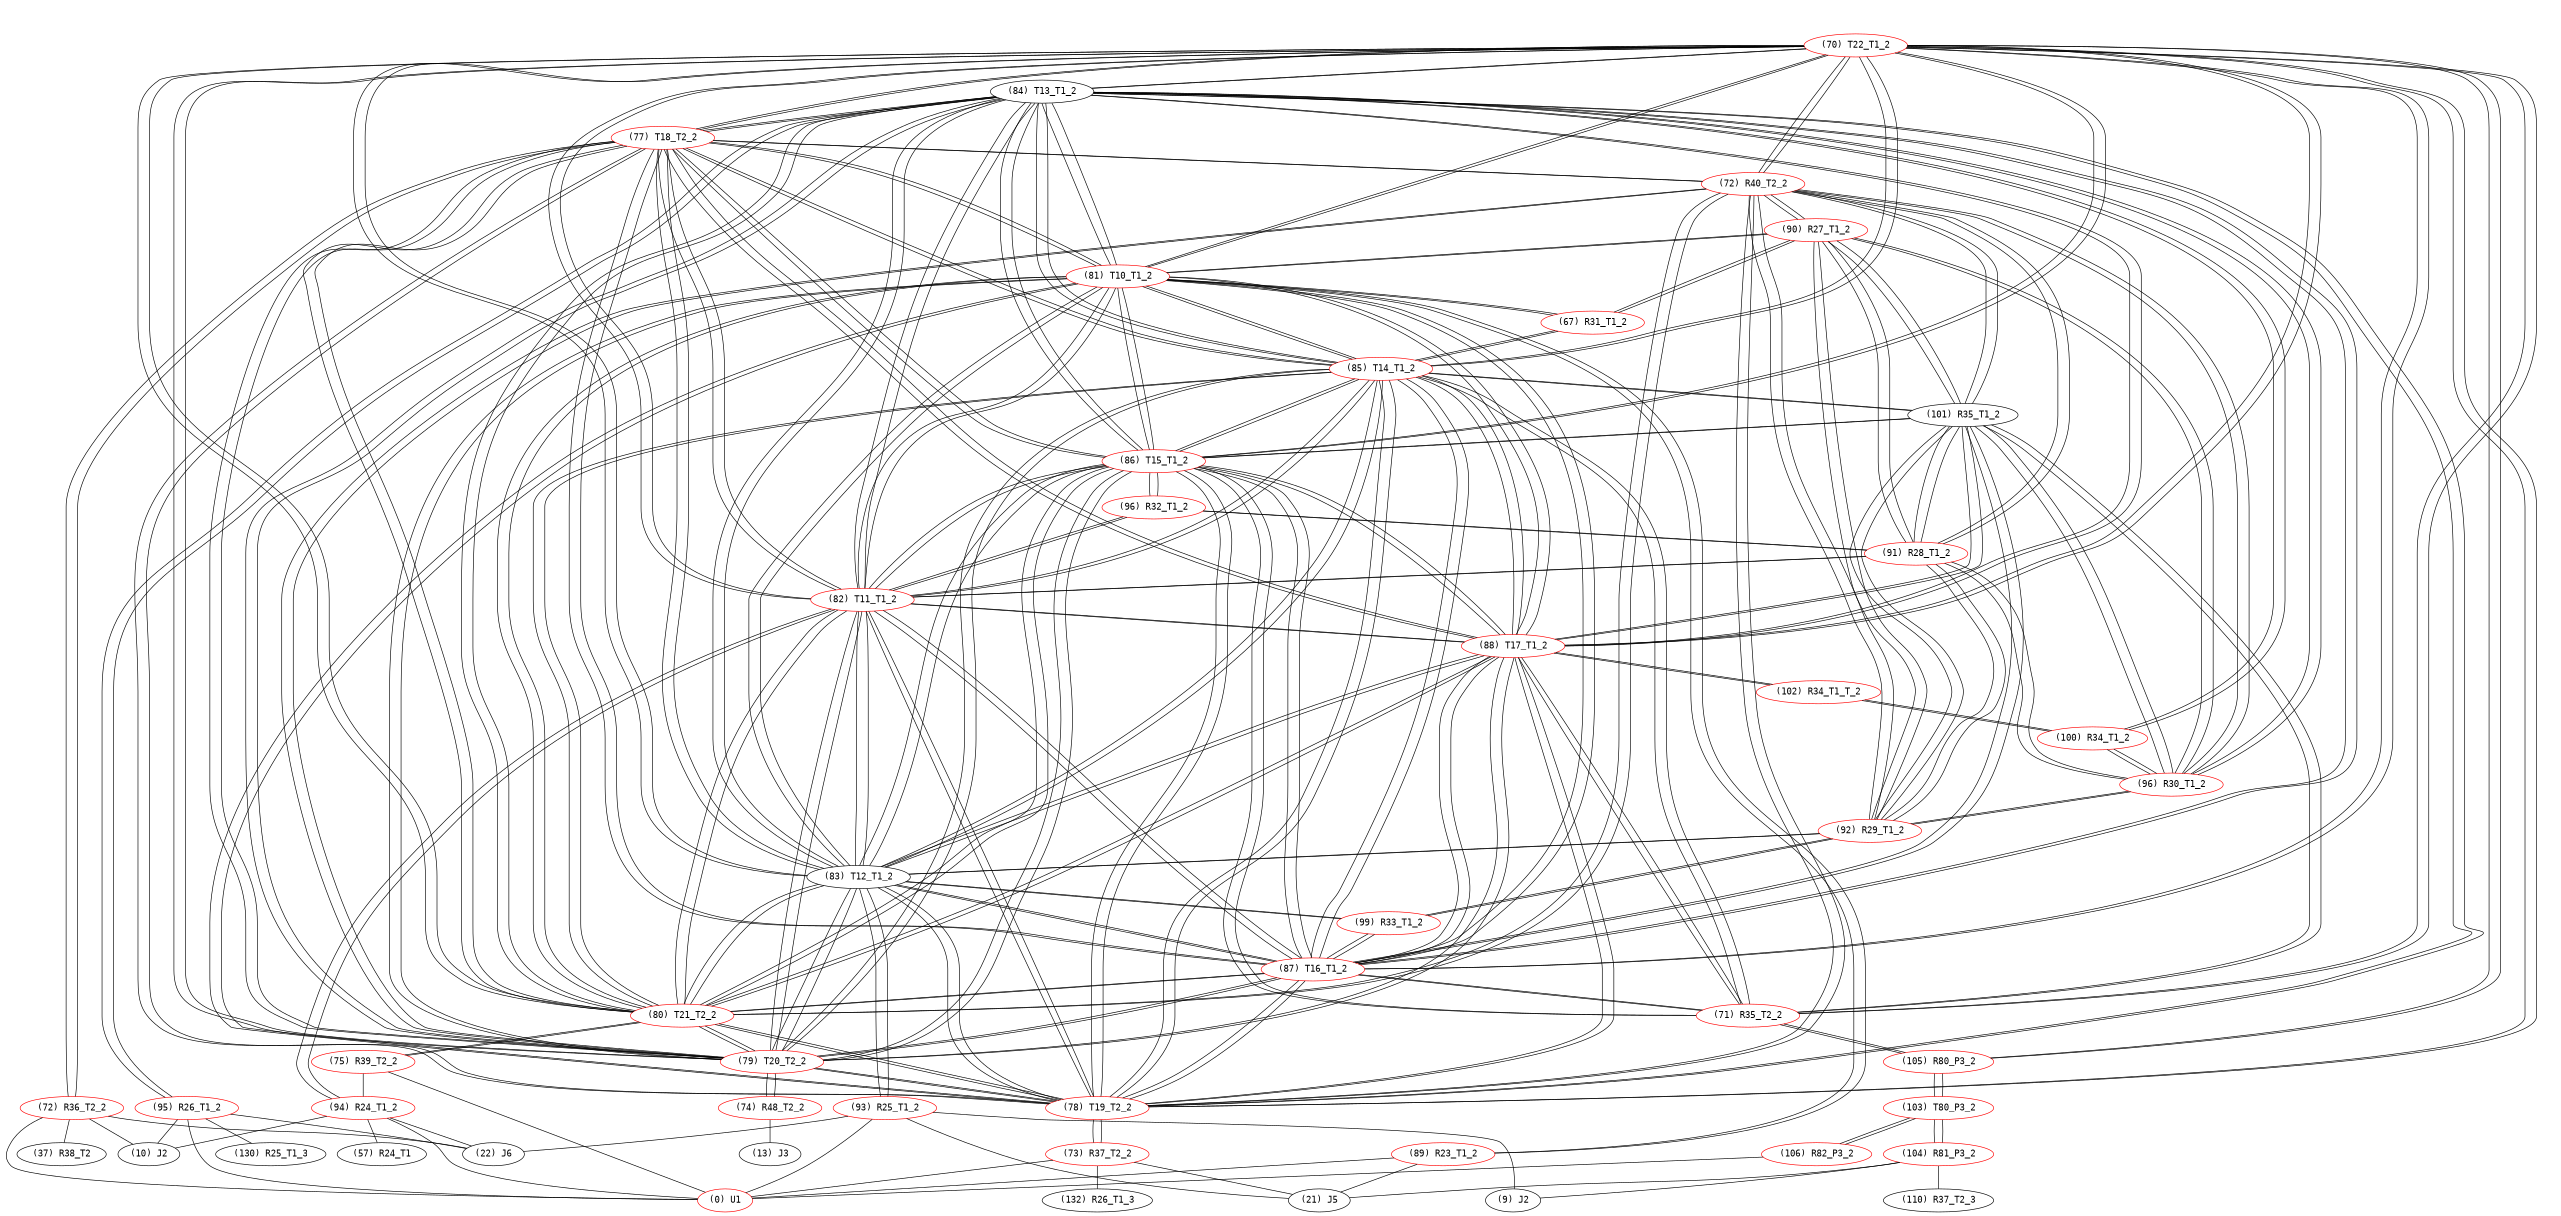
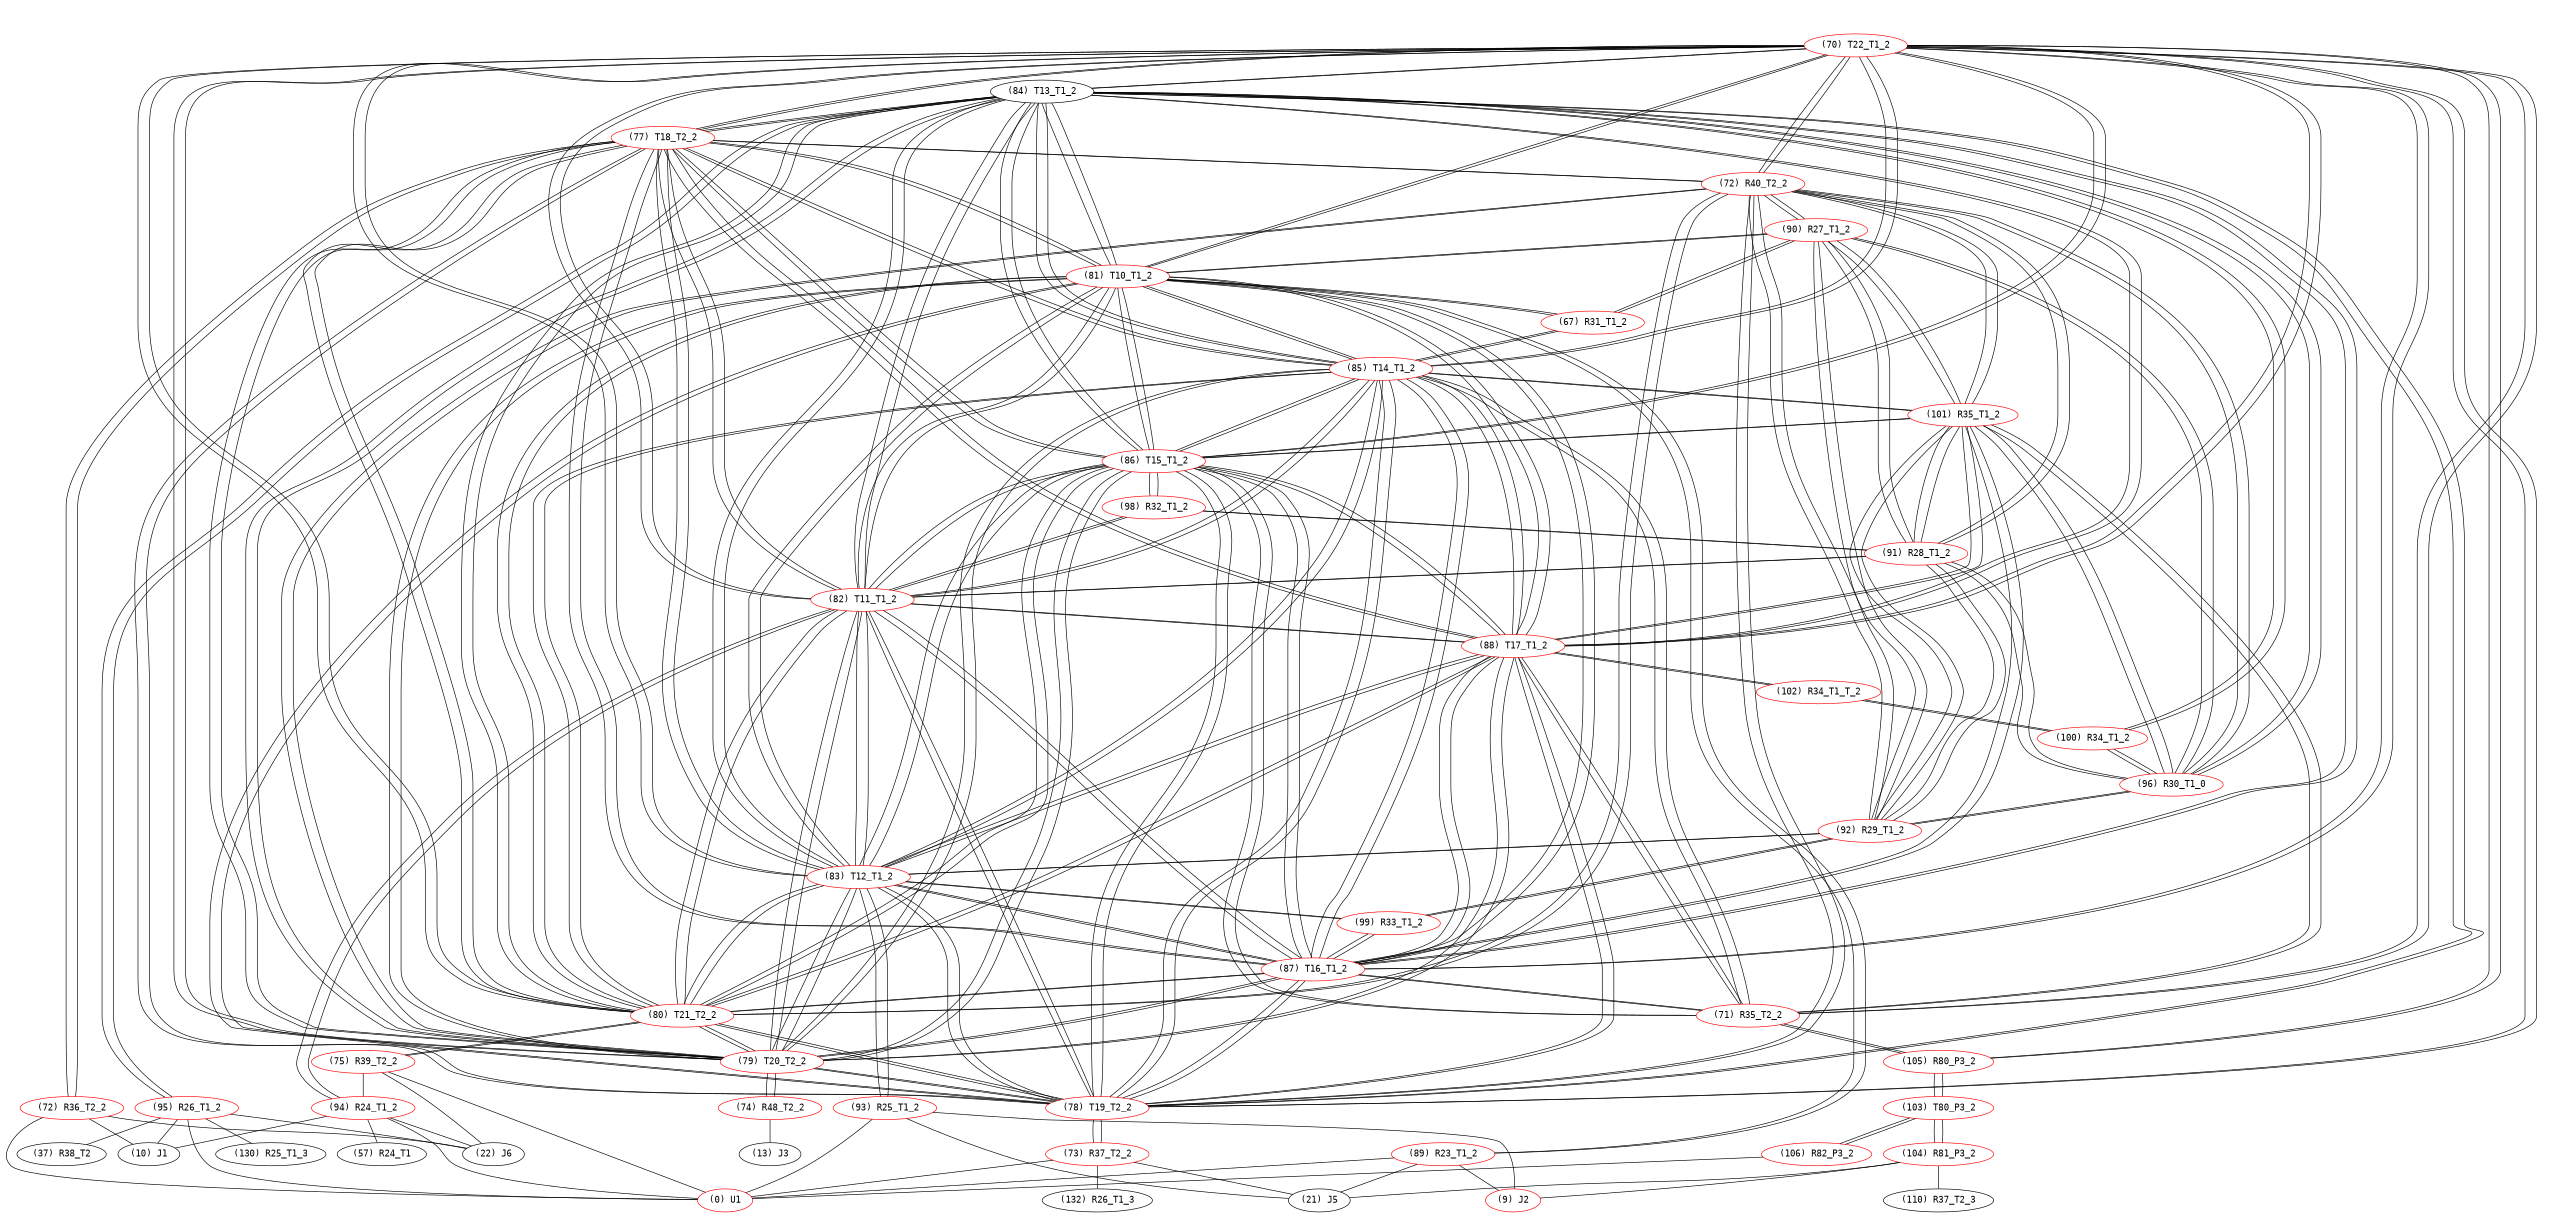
node "(101) R35_T1_2": color black -> red
node "(96) R32_T1_2": label "(96) R32_T1_2" -> "(98) R32_T1_2"
node "(96) R30_T1_2": label "(96) R30_T1_2" -> "(96) R30_T1_0"
node "(83) T12_T1_2": color black -> red
edge "(72) R36_T2_2" -- "(37) R38_T2": now "(95) R26_T1_2" -- "(37) R38_T2"
edge "(93) R25_T1_2" -- "(22) J6": now "(75) R39_T2_2" -- "(22) J6"
node "(10) J2": label "(10) J2" -> "(10) J1"
edge "(89) R23_T1_2" -- "(9) J2": added
node "(9) J2": color black -> red
